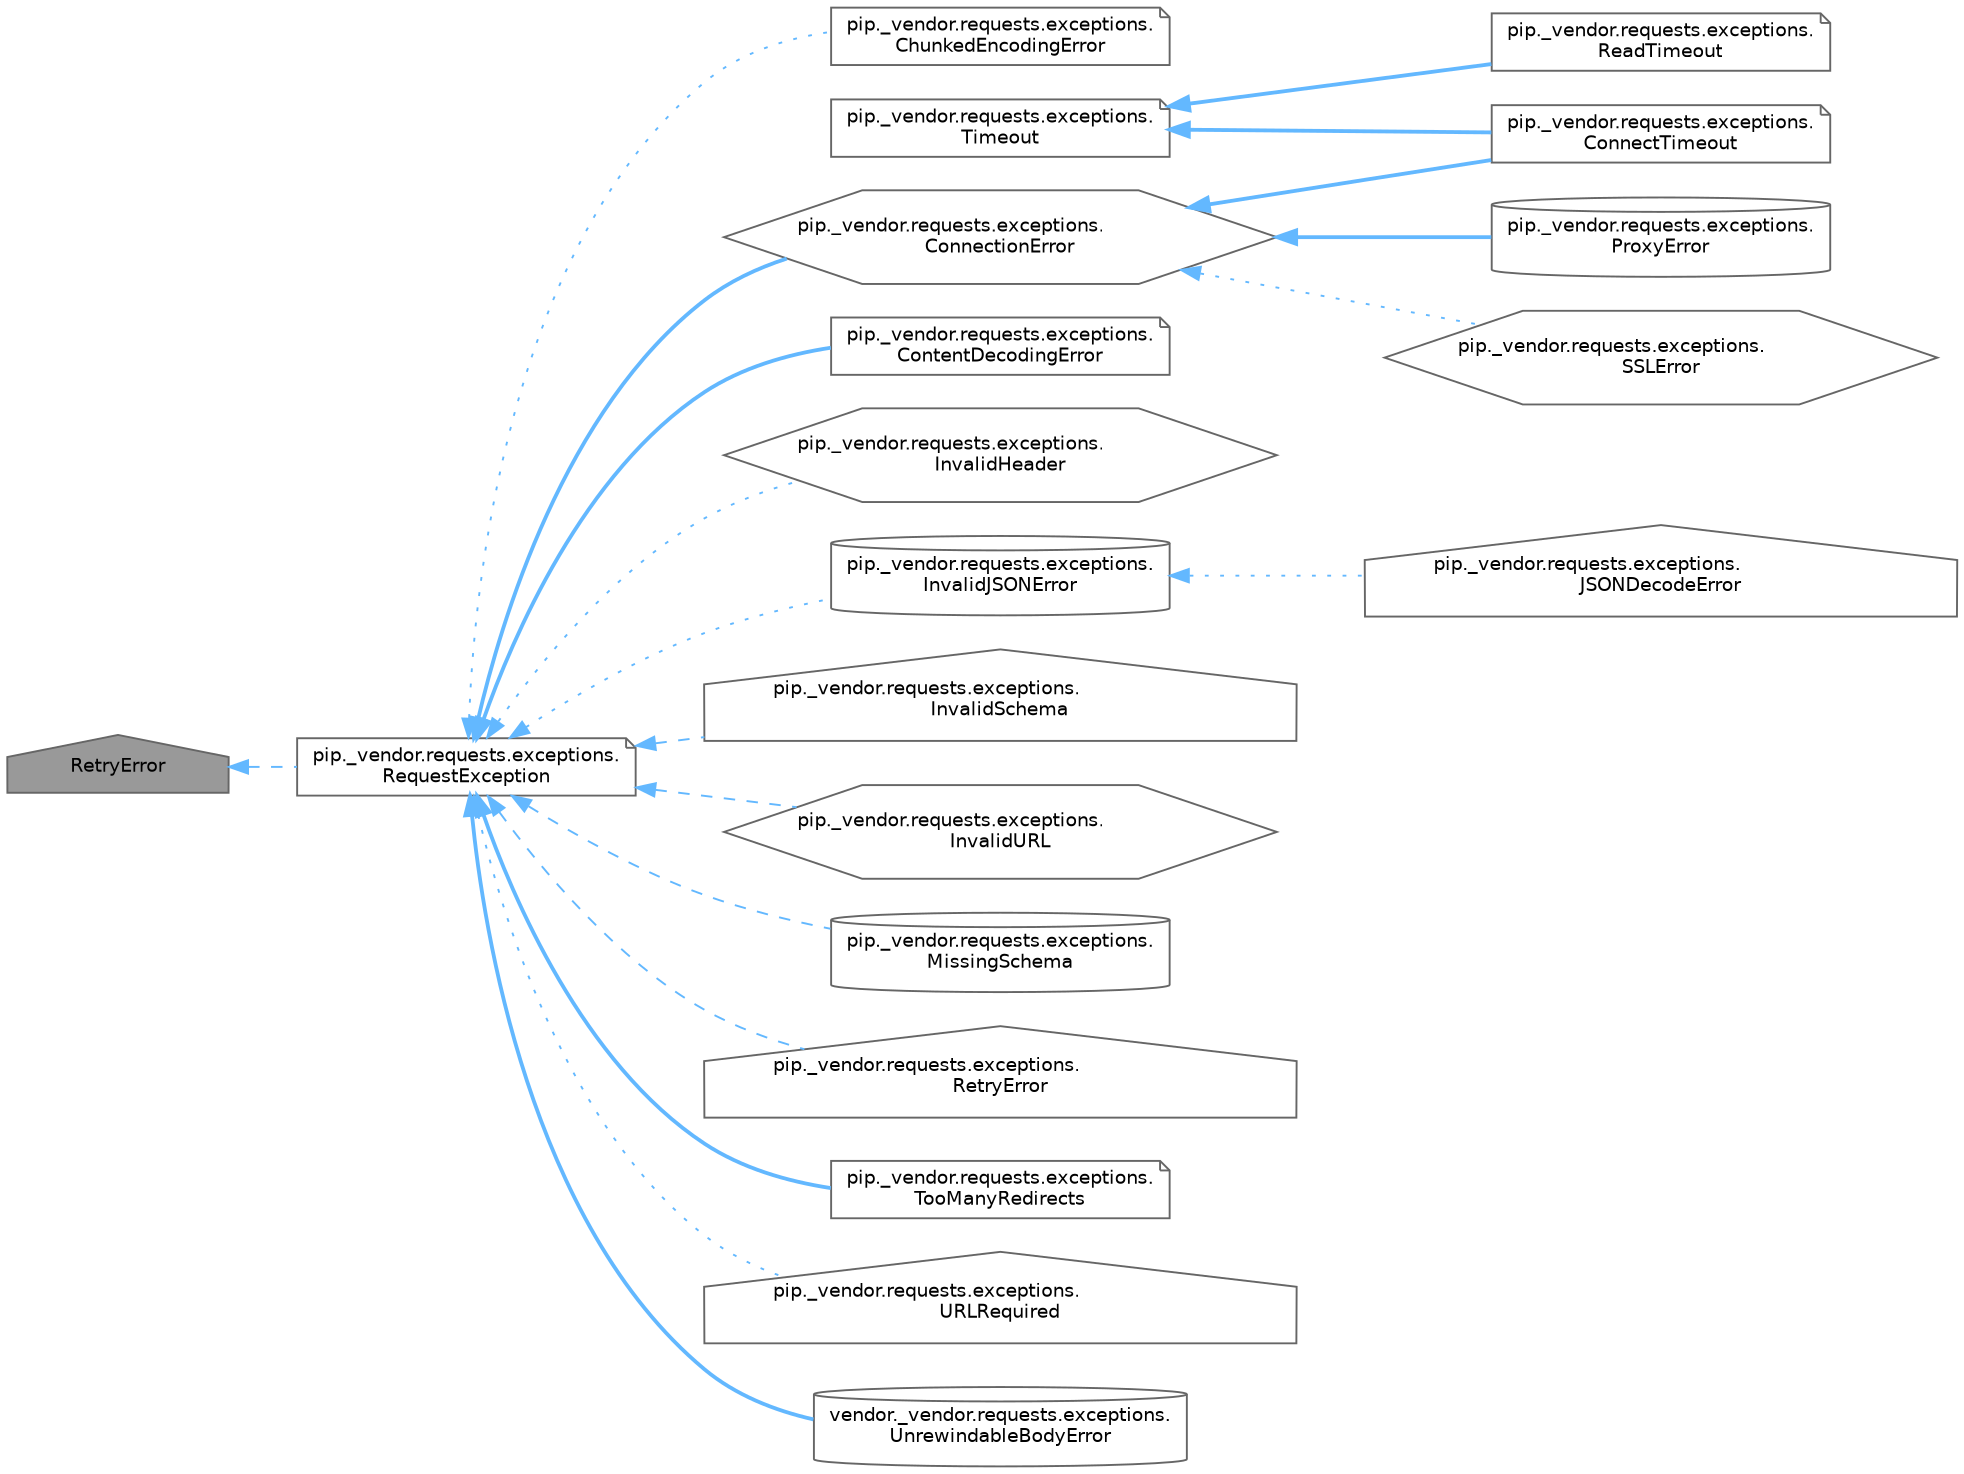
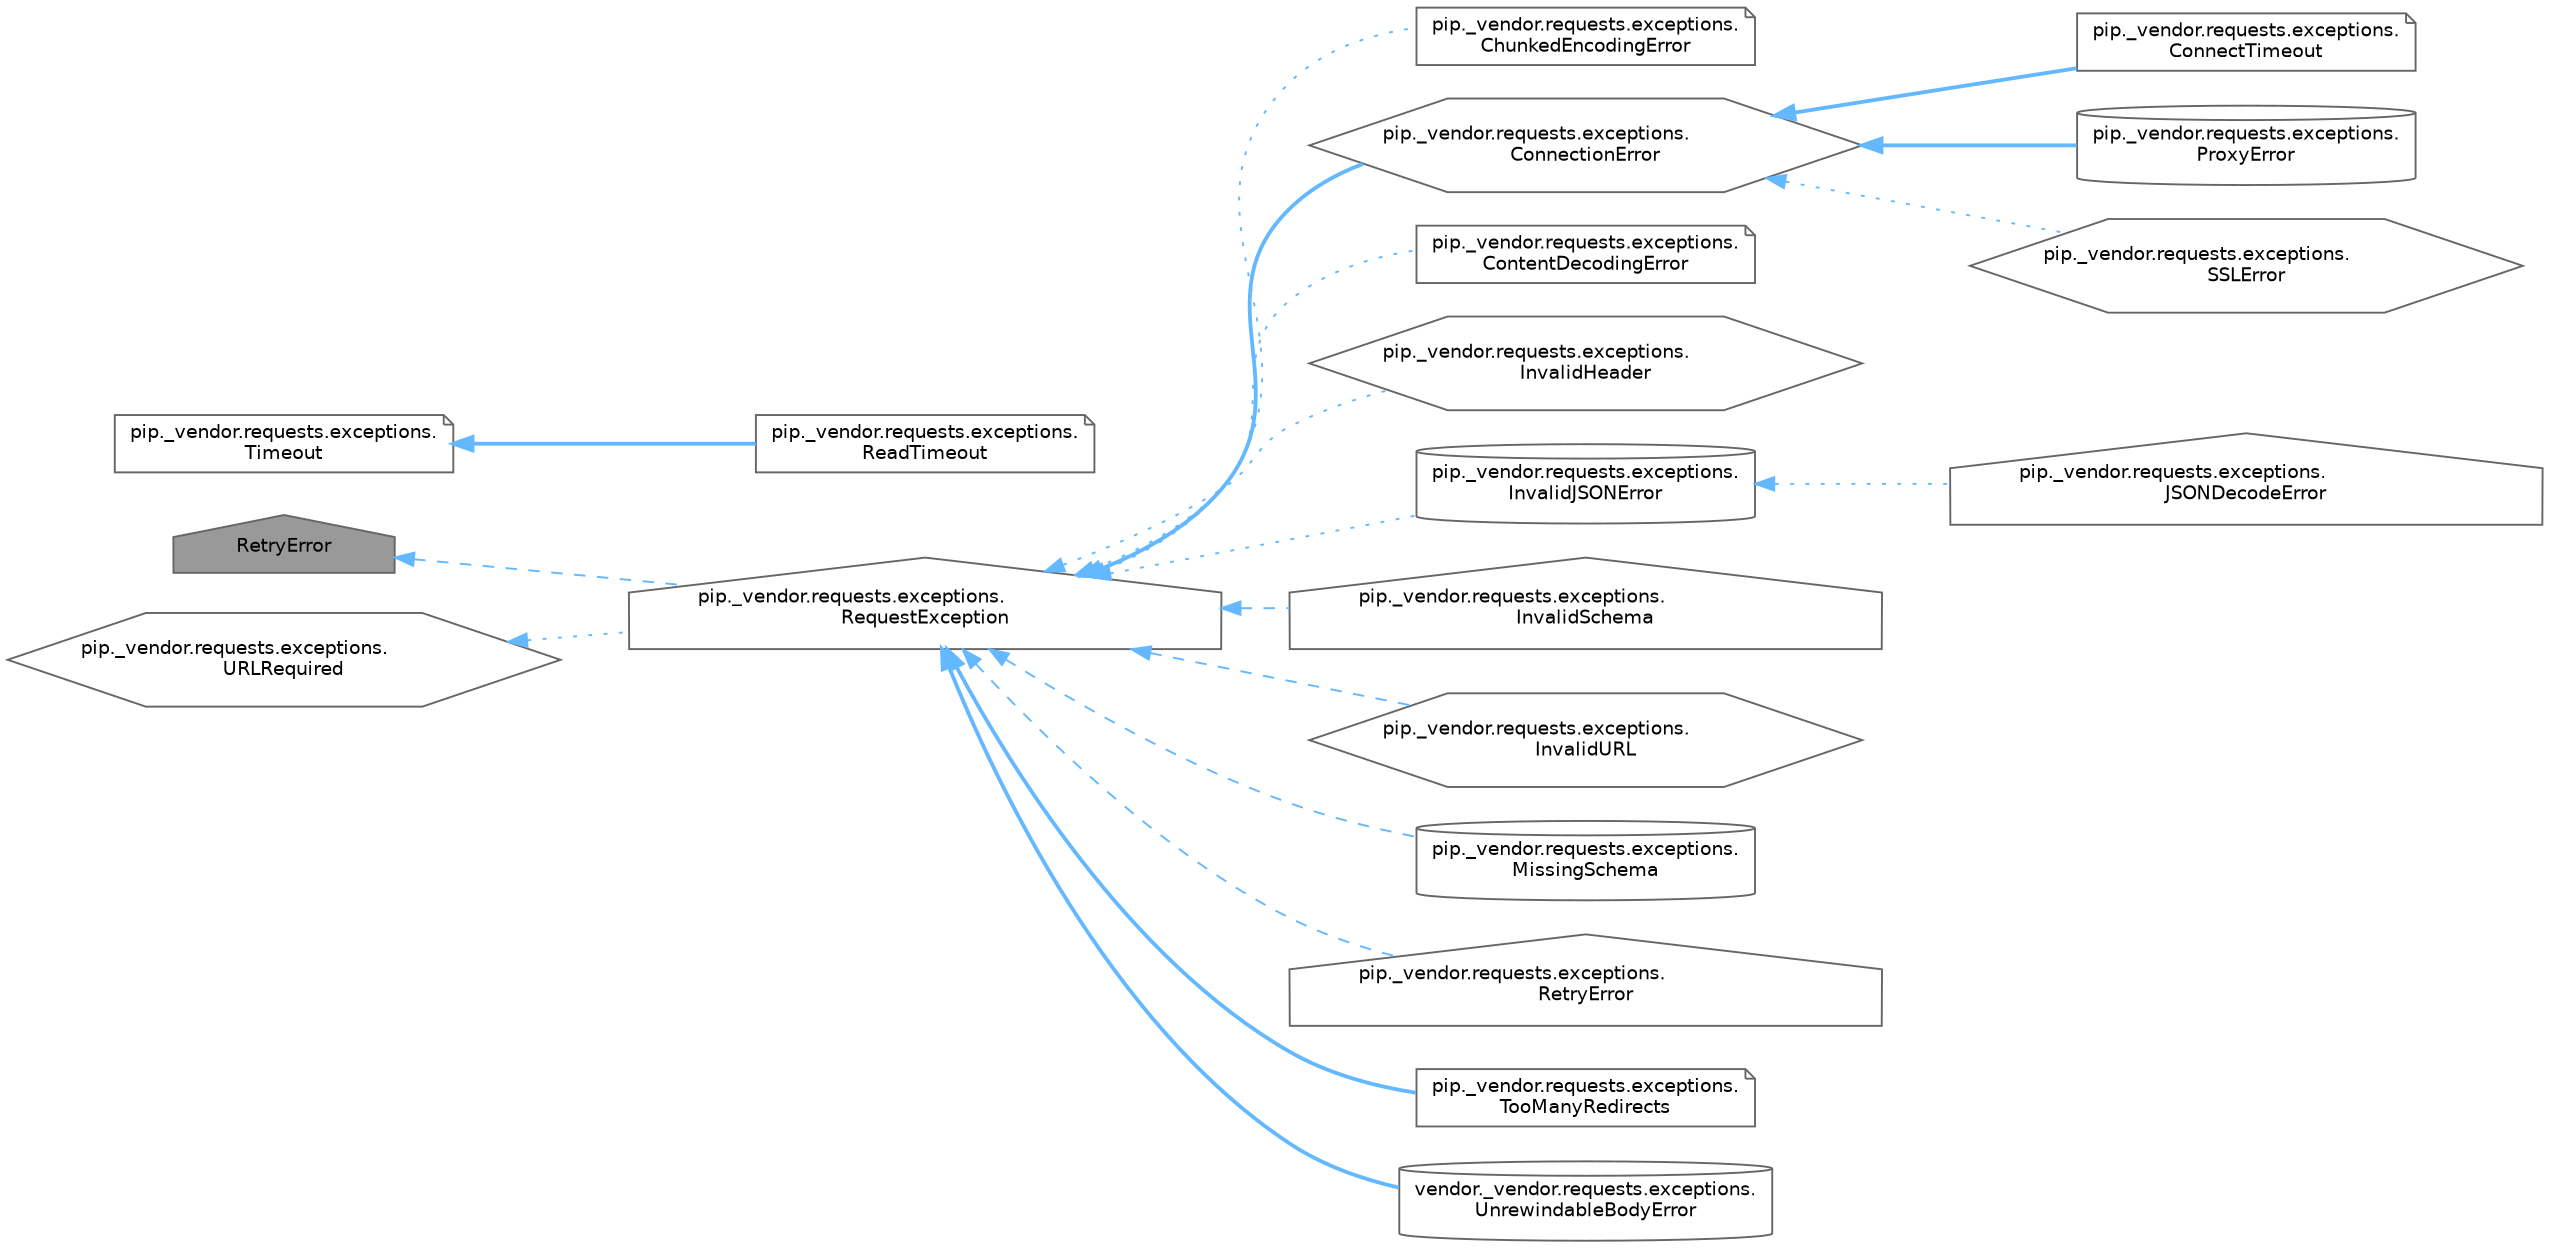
edge "pip._vendor.requests.exceptions. ConnectTimeout" -> "pip._vendor.requests.exceptions. Timeout": removed
edge "pip._vendor.requests.exceptions. ContentDecodingError" -> "pip._vendor.requests.exceptions. RequestException": style bold -> dotted
node "pip._vendor.requests.exceptions. RequestException": shape note -> house
edge "pip._vendor.requests.exceptions. URLRequired" -> "pip._vendor.requests.exceptions. RequestException": reversed
node "pip._vendor.requests.exceptions. URLRequired": shape house -> hexagon
